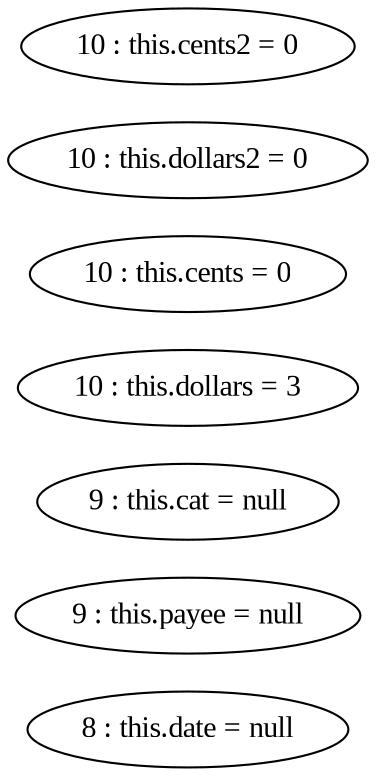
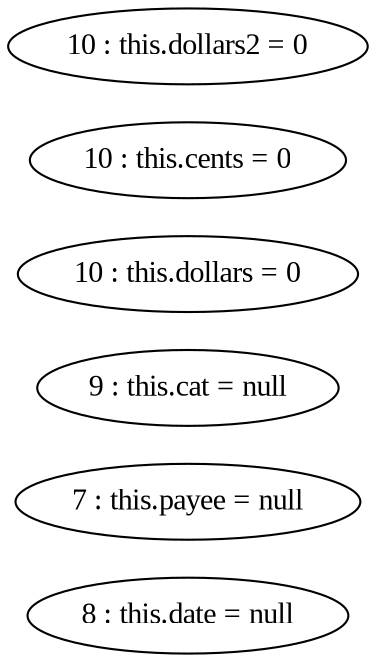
node "10 : this.cents2 = 0": removed
node "10 : this.dollars = 3": label "10 : this.dollars = 3" -> "10 : this.dollars = 0"
node "9 : this.payee = null": label "9 : this.payee = null" -> "7 : this.payee = null"
